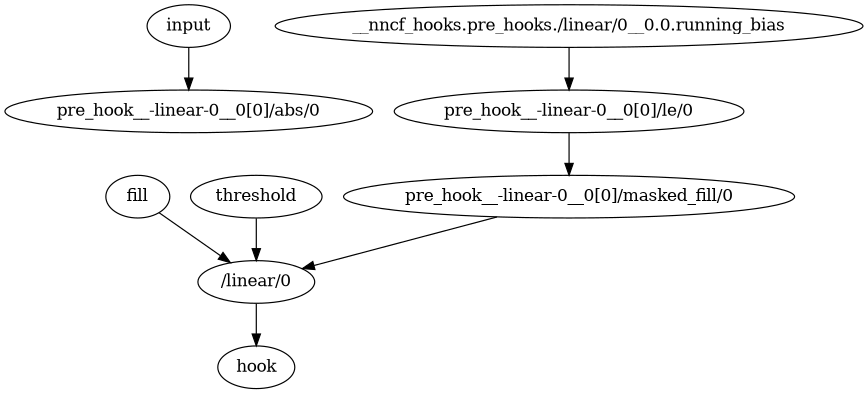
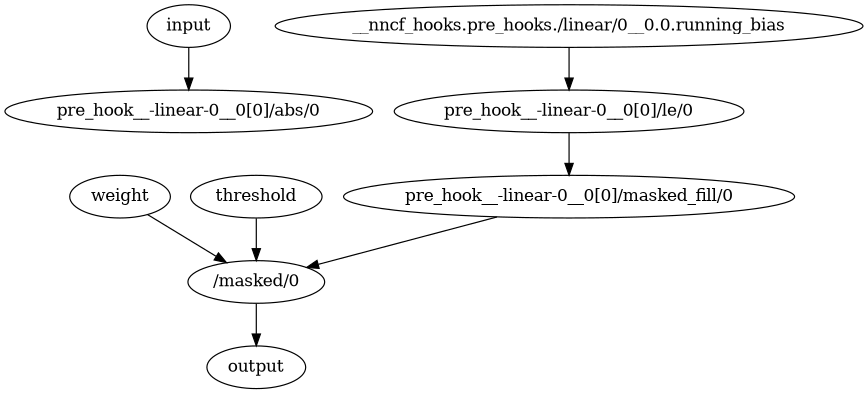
node "fill": label "fill" -> "weight"
node "/linear/0": label "/linear/0" -> "/masked/0"
node "hook": label "hook" -> "output"
